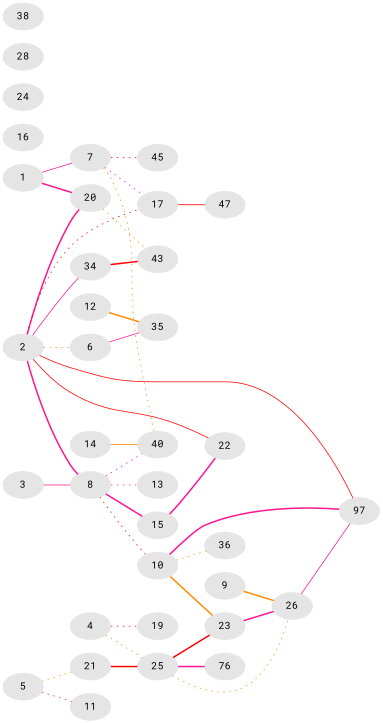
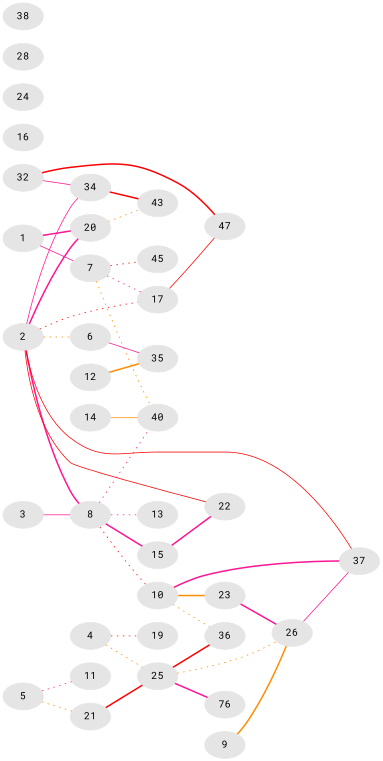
node "32": added
node "97": label "97" -> "37"
edge "23" -- "25": now "36" -- "25"
